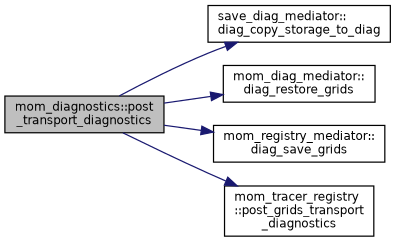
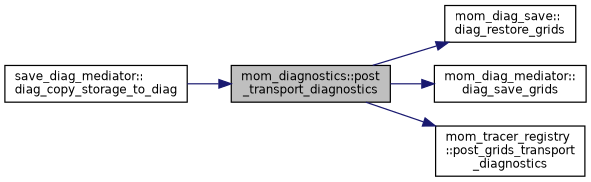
edge "mom_diagnostics::post _transport_diagnostics" -> "save_diag_mediator:: diag_copy_storage_to_diag": reversed
node "mom_diag_mediator:: diag_restore_grids": label "mom_diag_mediator:: diag_restore_grids" -> "mom_diag_save:: diag_restore_grids"
node "mom_registry_mediator:: diag_save_grids": label "mom_registry_mediator:: diag_save_grids" -> "mom_diag_mediator:: diag_save_grids"
